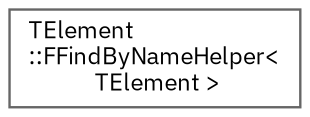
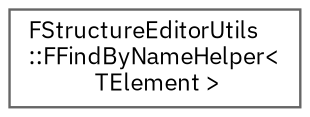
node "TElement ::FFindByNameHelper< TElement >": label "TElement ::FFindByNameHelper< TElement >" -> "FStructureEditorUtils ::FFindByNameHelper< TElement >"
